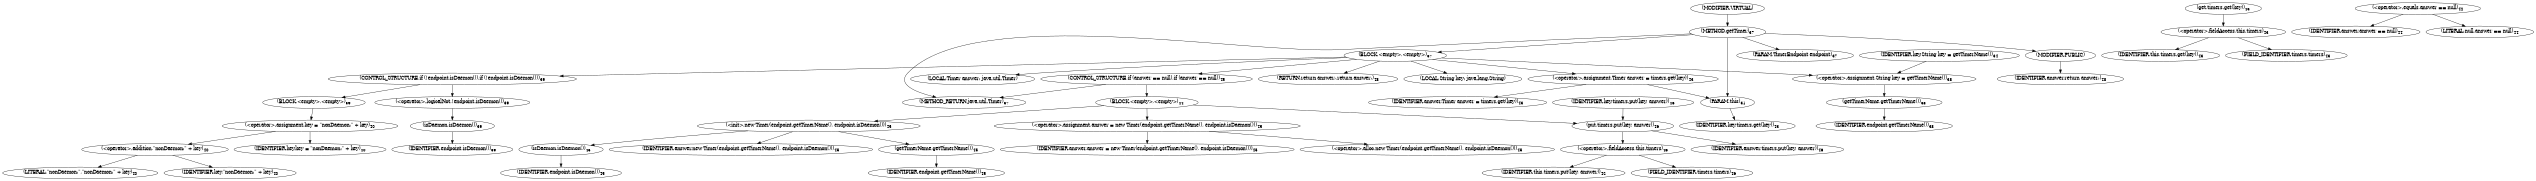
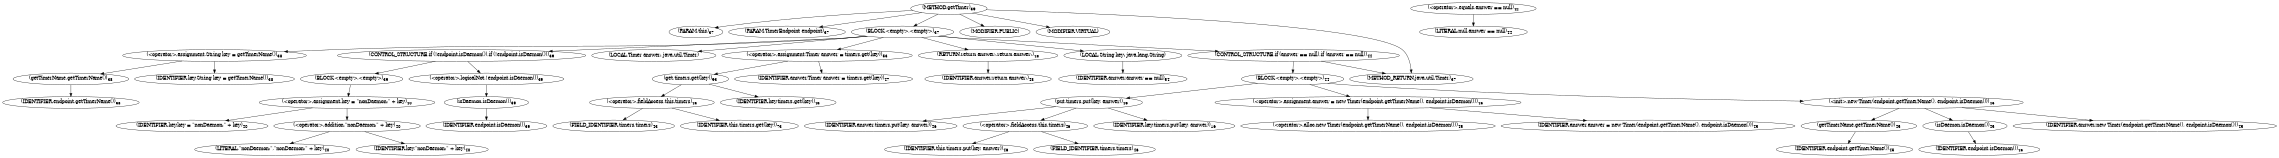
node "(get,timers.get(key))": text "43" -> "93"
edge "(MODIFIER,VIRTUAL)" -> "(METHOD,getTimer)": reversed
edge "(<operator>.equals,answer == null)" -> "(IDENTIFIER,answer,answer == null)": now "(LOCAL,String key: java.lang.String)" -> "(IDENTIFIER,answer,answer == null)"
node "(METHOD,getTimer)": text "37" -> "39"
node "(IDENTIFIER,answer,answer == null)": text "44" -> "54"
node "(IDENTIFIER,key,String key = getTimerName())": text "34" -> "38"
node "(IDENTIFIER,this,timers.get(key))": text "43" -> "73"
edge "(MODIFIER,PUBLIC)" -> "(IDENTIFIER,answer,return answer;)": now "(RETURN,return answer;,return answer;)" -> "(IDENTIFIER,answer,return answer;)"
edge "(IDENTIFIER,key,String key = getTimerName())" -> "(<operator>.assignment,String key = getTimerName())": reversed
node "(CONTROL_STRUCTURE,if (answer == null),if (answer == null))": text "45" -> "44"
node "(<operator>.assignment,Timer answer = timers.get(key))": text "43" -> "53"
edge "(<operator>.assignment,Timer answer = timers.get(key))" -> "(PARAM,this)": now "(<operator>.assignment,Timer answer = timers.get(key))" -> "(get,timers.get(key))"
node "(IDENTIFIER,answer,Timer answer = timers.get(key))": text "43" -> "47"
node "(IDENTIFIER,key,timers.put(key, answer))": text "46" -> "16"
node "(PARAM,this)": text "31" -> "37"
edge "(IDENTIFIER,key,timers.put(key, answer))" -> "(put,timers.put(key, answer))": reversed
edge "(PARAM,this)" -> "(IDENTIFIER,key,timers.get(key))": now "(get,timers.get(key))" -> "(IDENTIFIER,key,timers.get(key))"
node "(IDENTIFIER,this,timers.put(key, answer))": text "42" -> "46"
